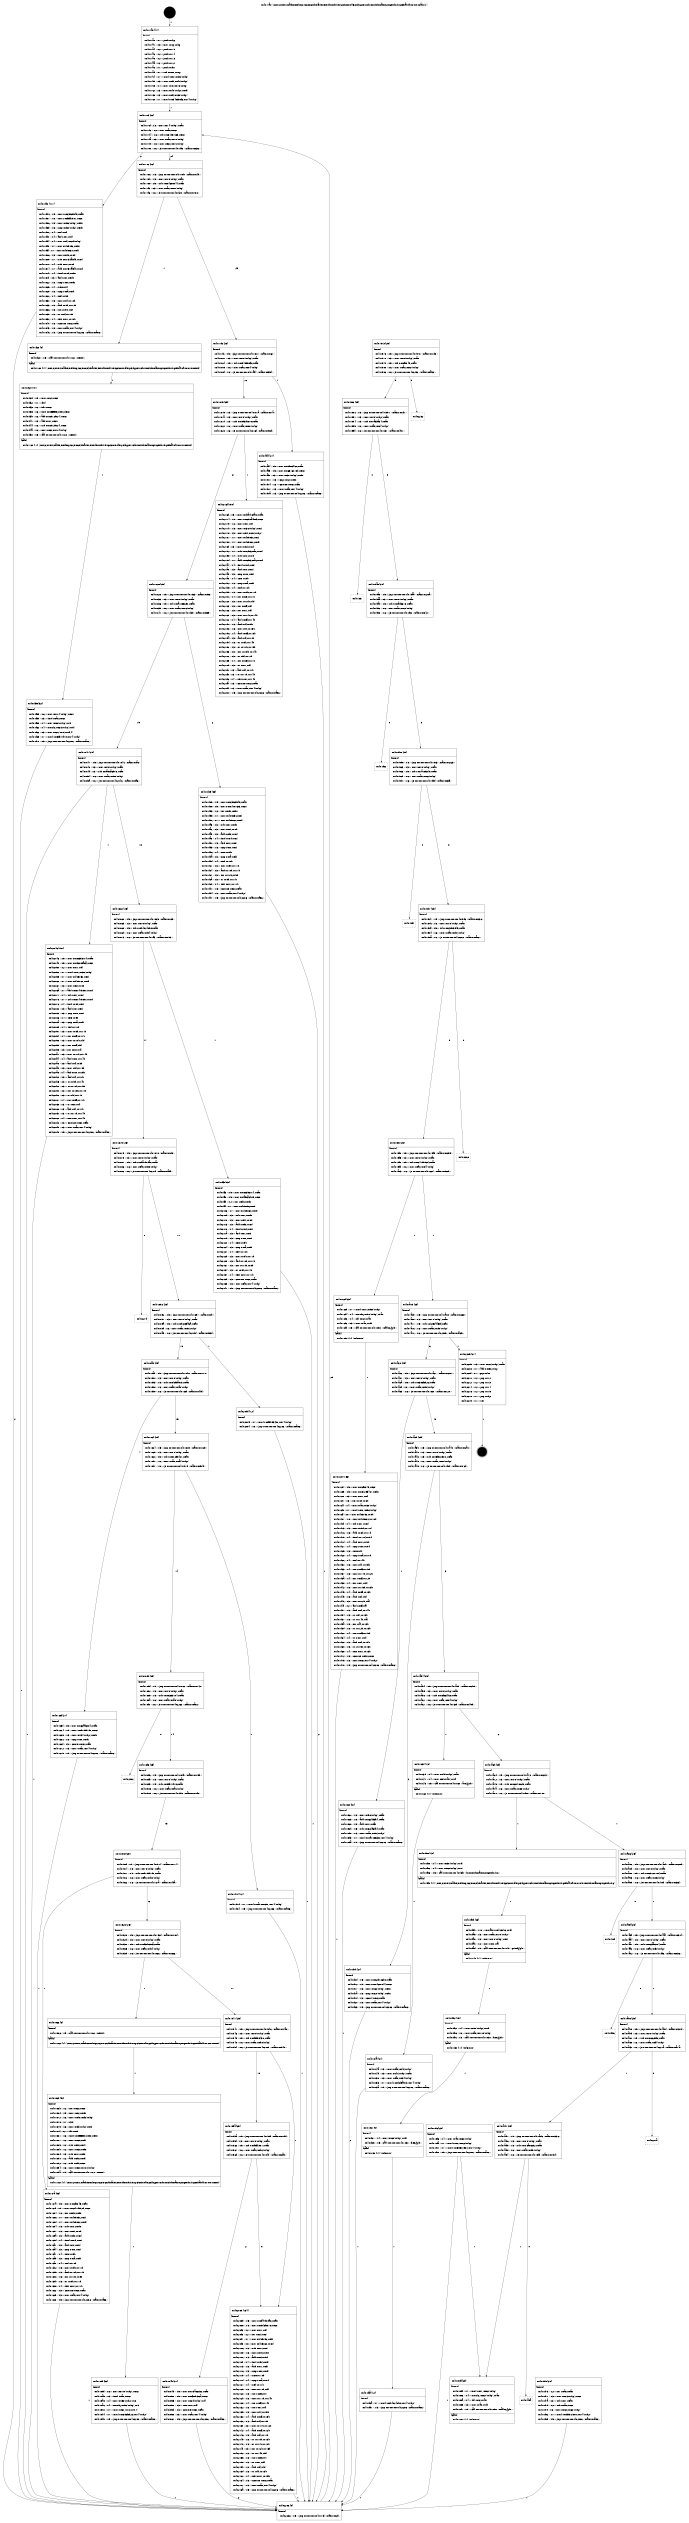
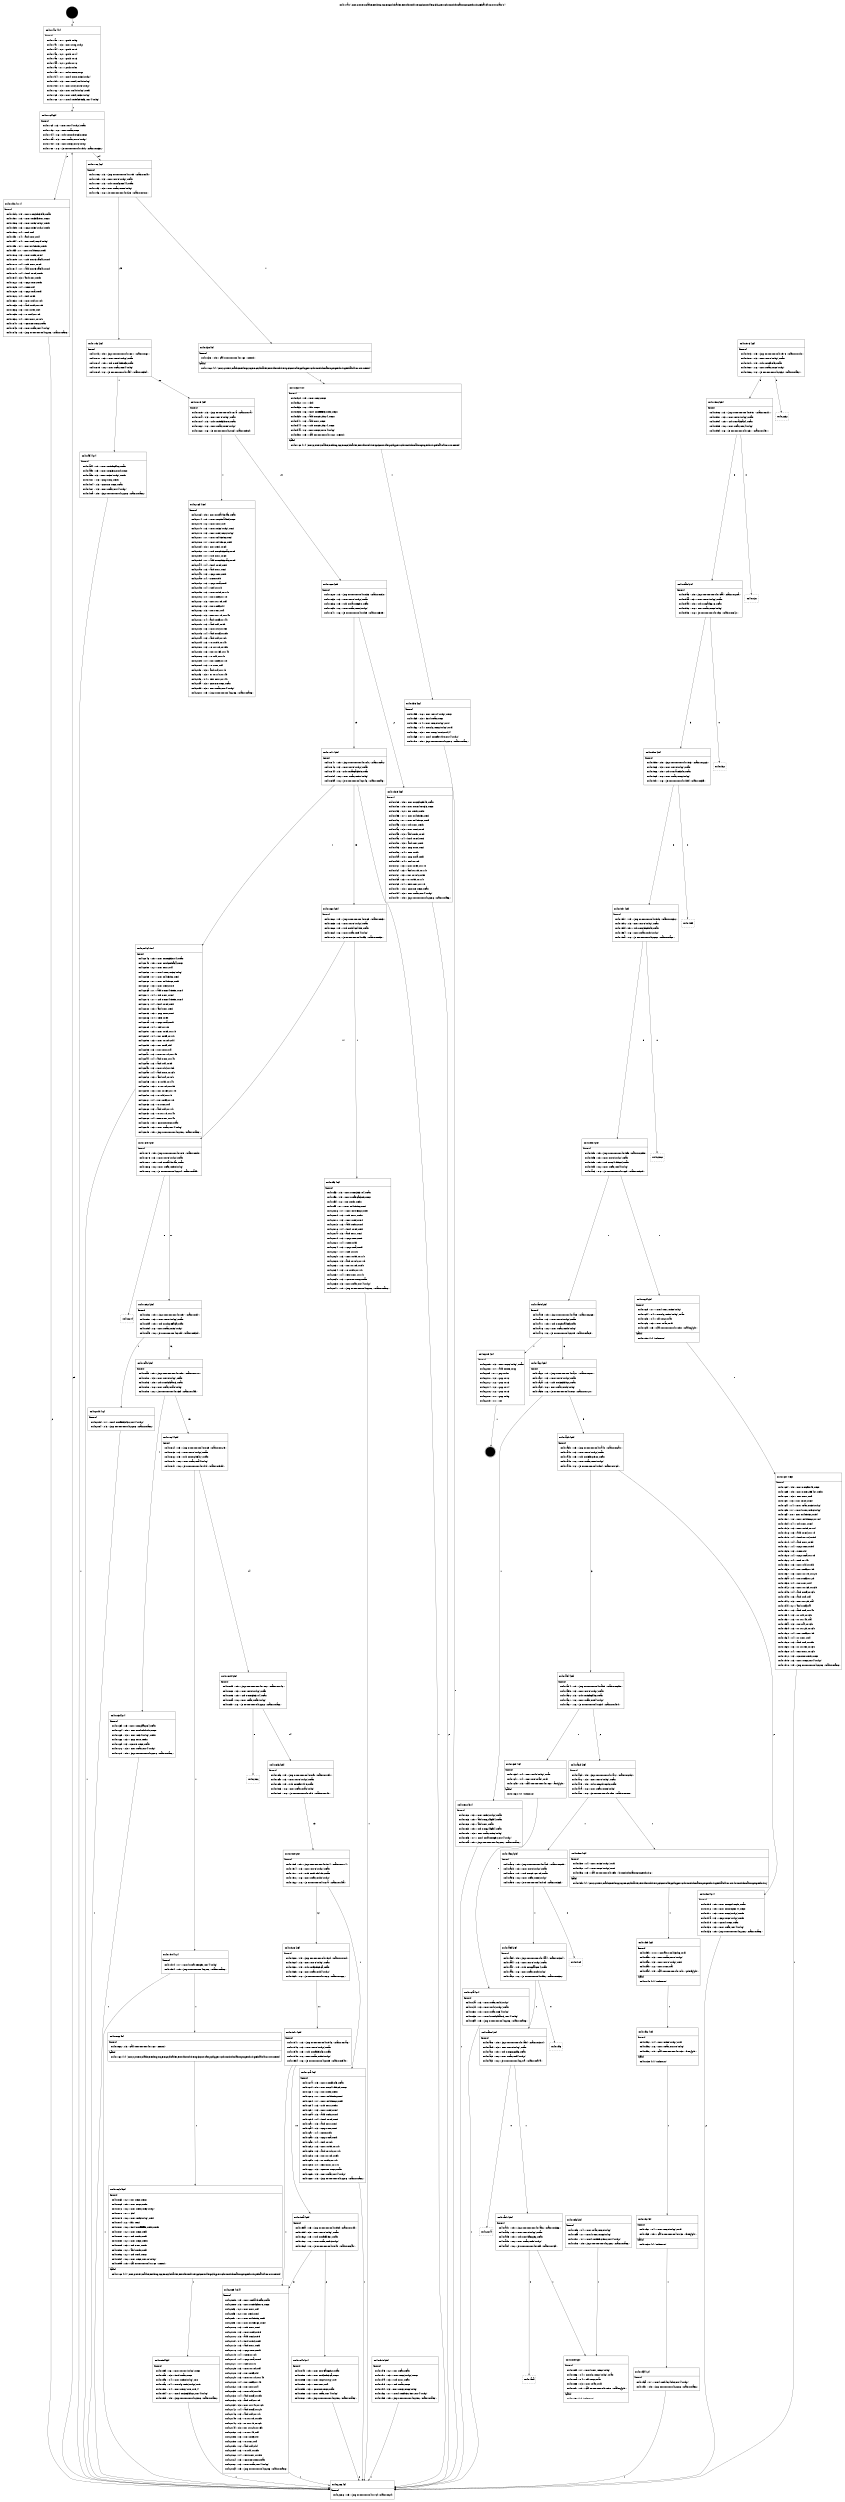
edge "0x401928 [25]" -> "0x401e66 [5]": now "0x401d7d [12]" -> "0x401e66 [5]"
edge "0x401ef6 [23]" -> "0x402286 [5]": removed, label "1"
